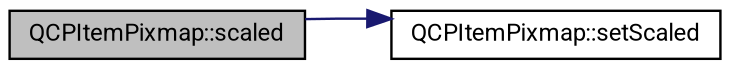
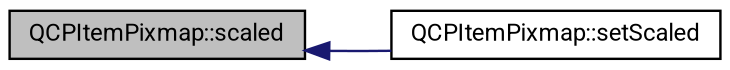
edge "QCPItemPixmap::scaled" -> "QCPItemPixmap::setScaled": reversed
